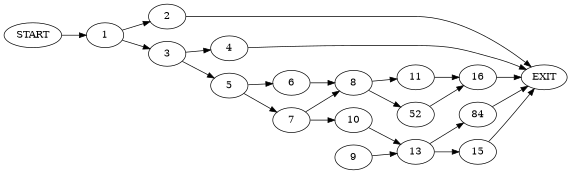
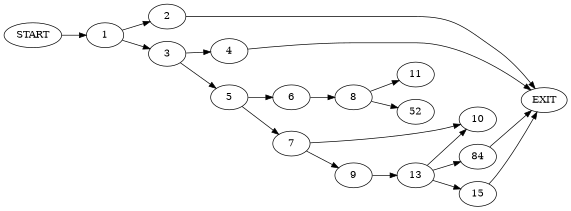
node "16": removed
edge "7" -> "8": now "7" -> "9"
edge "10" -> "13": reversed
